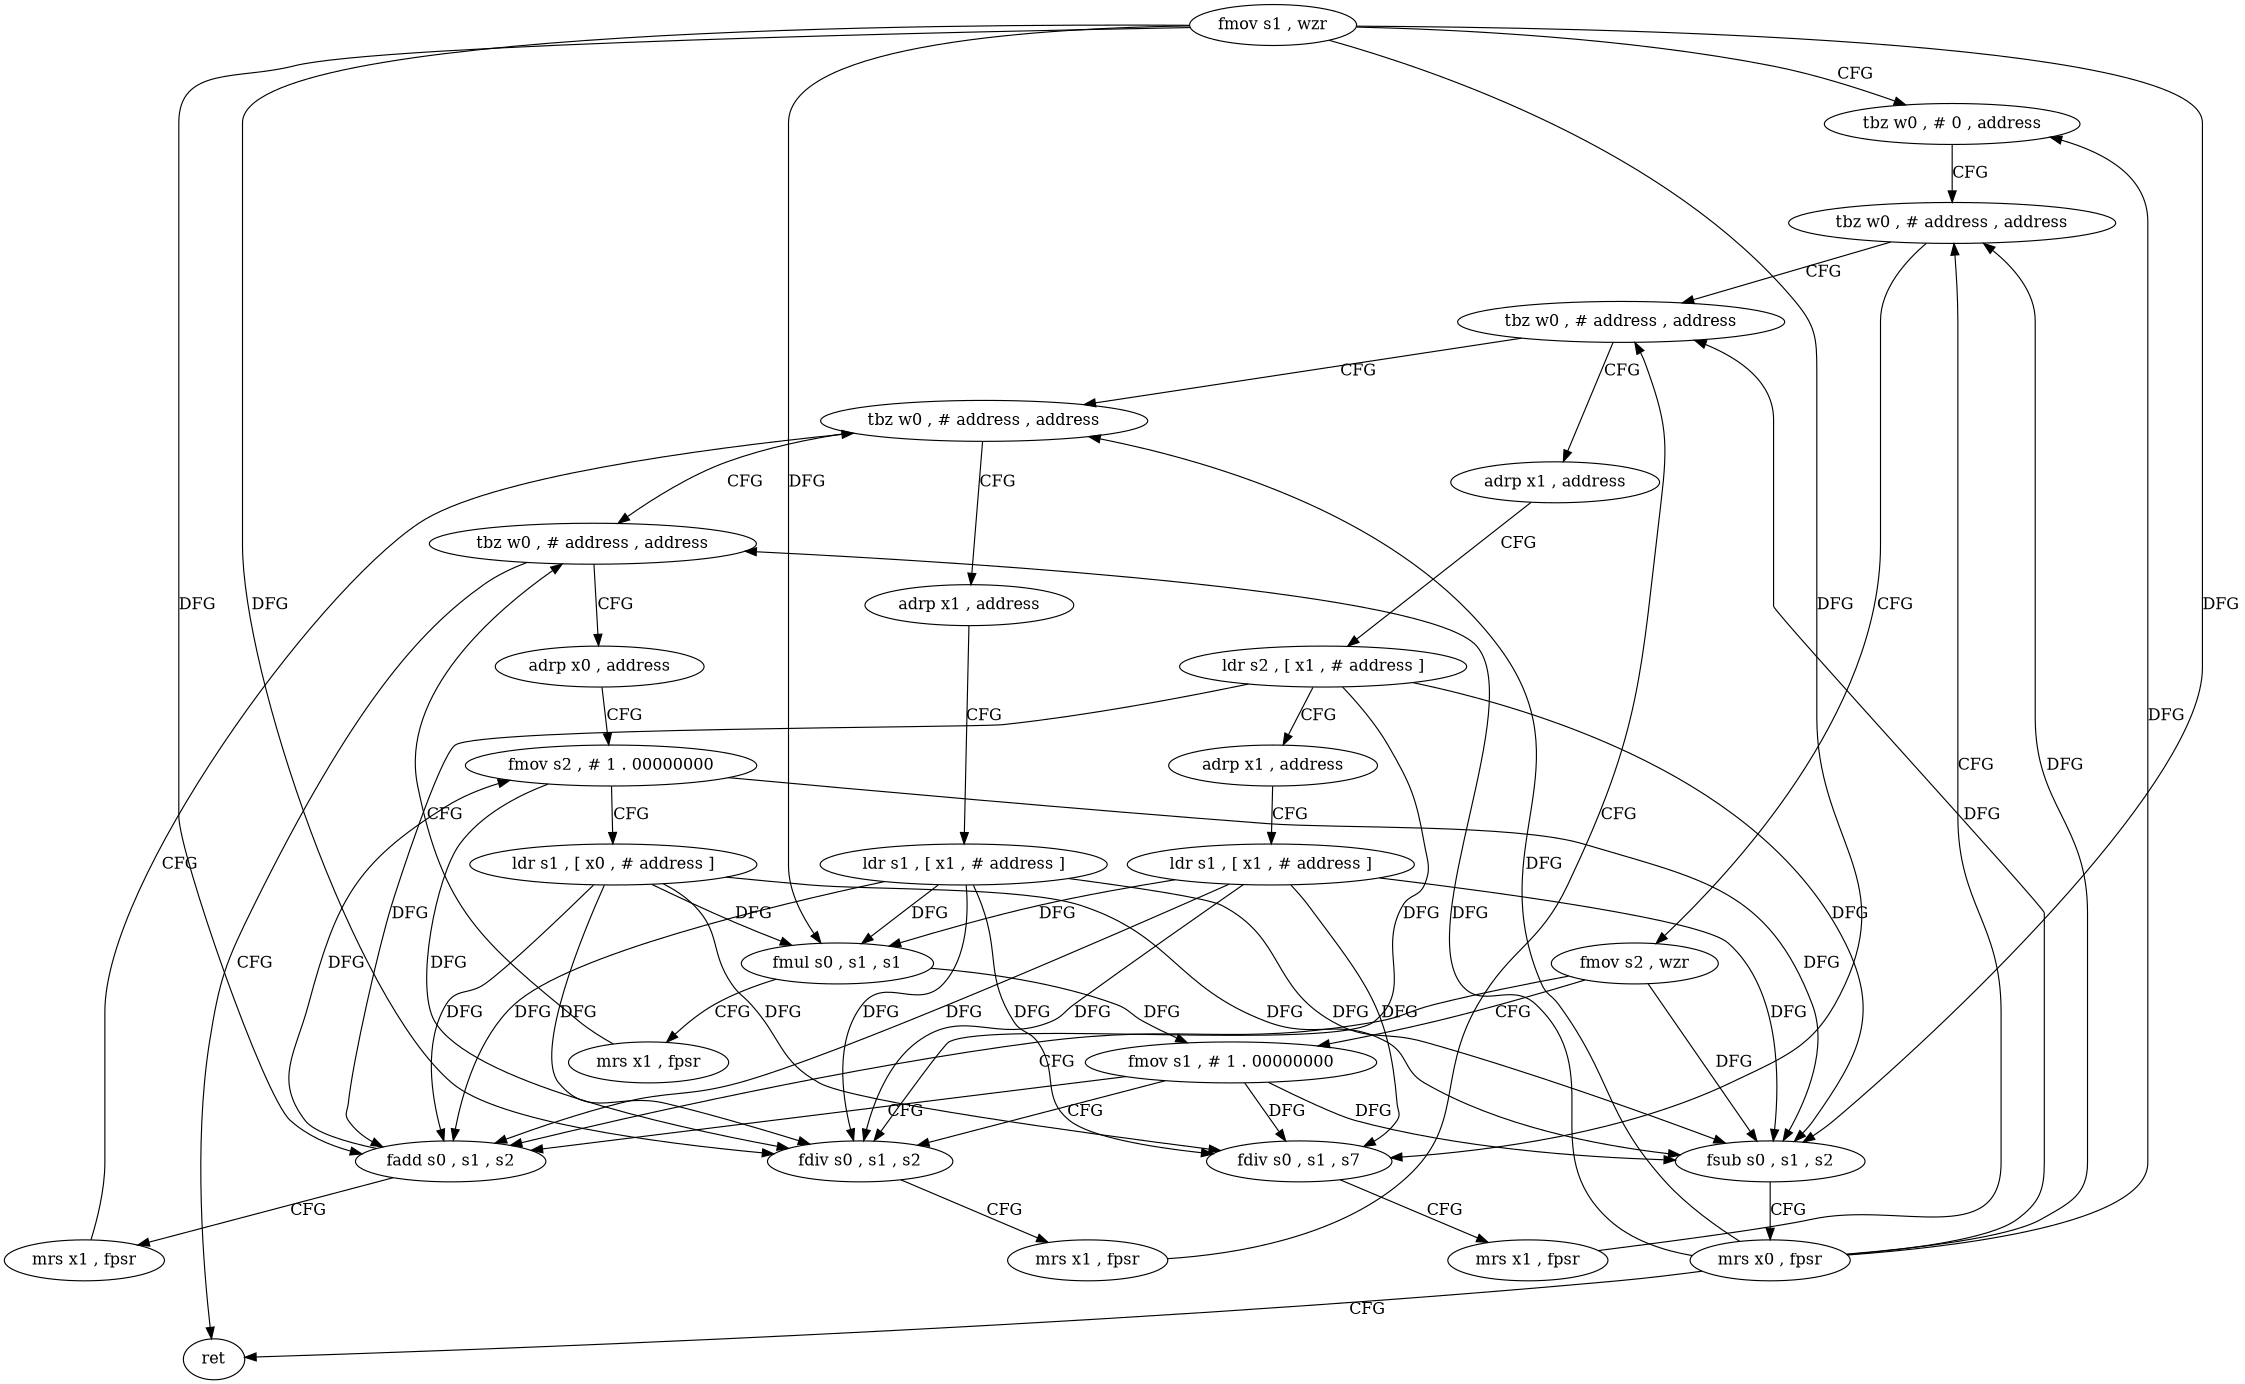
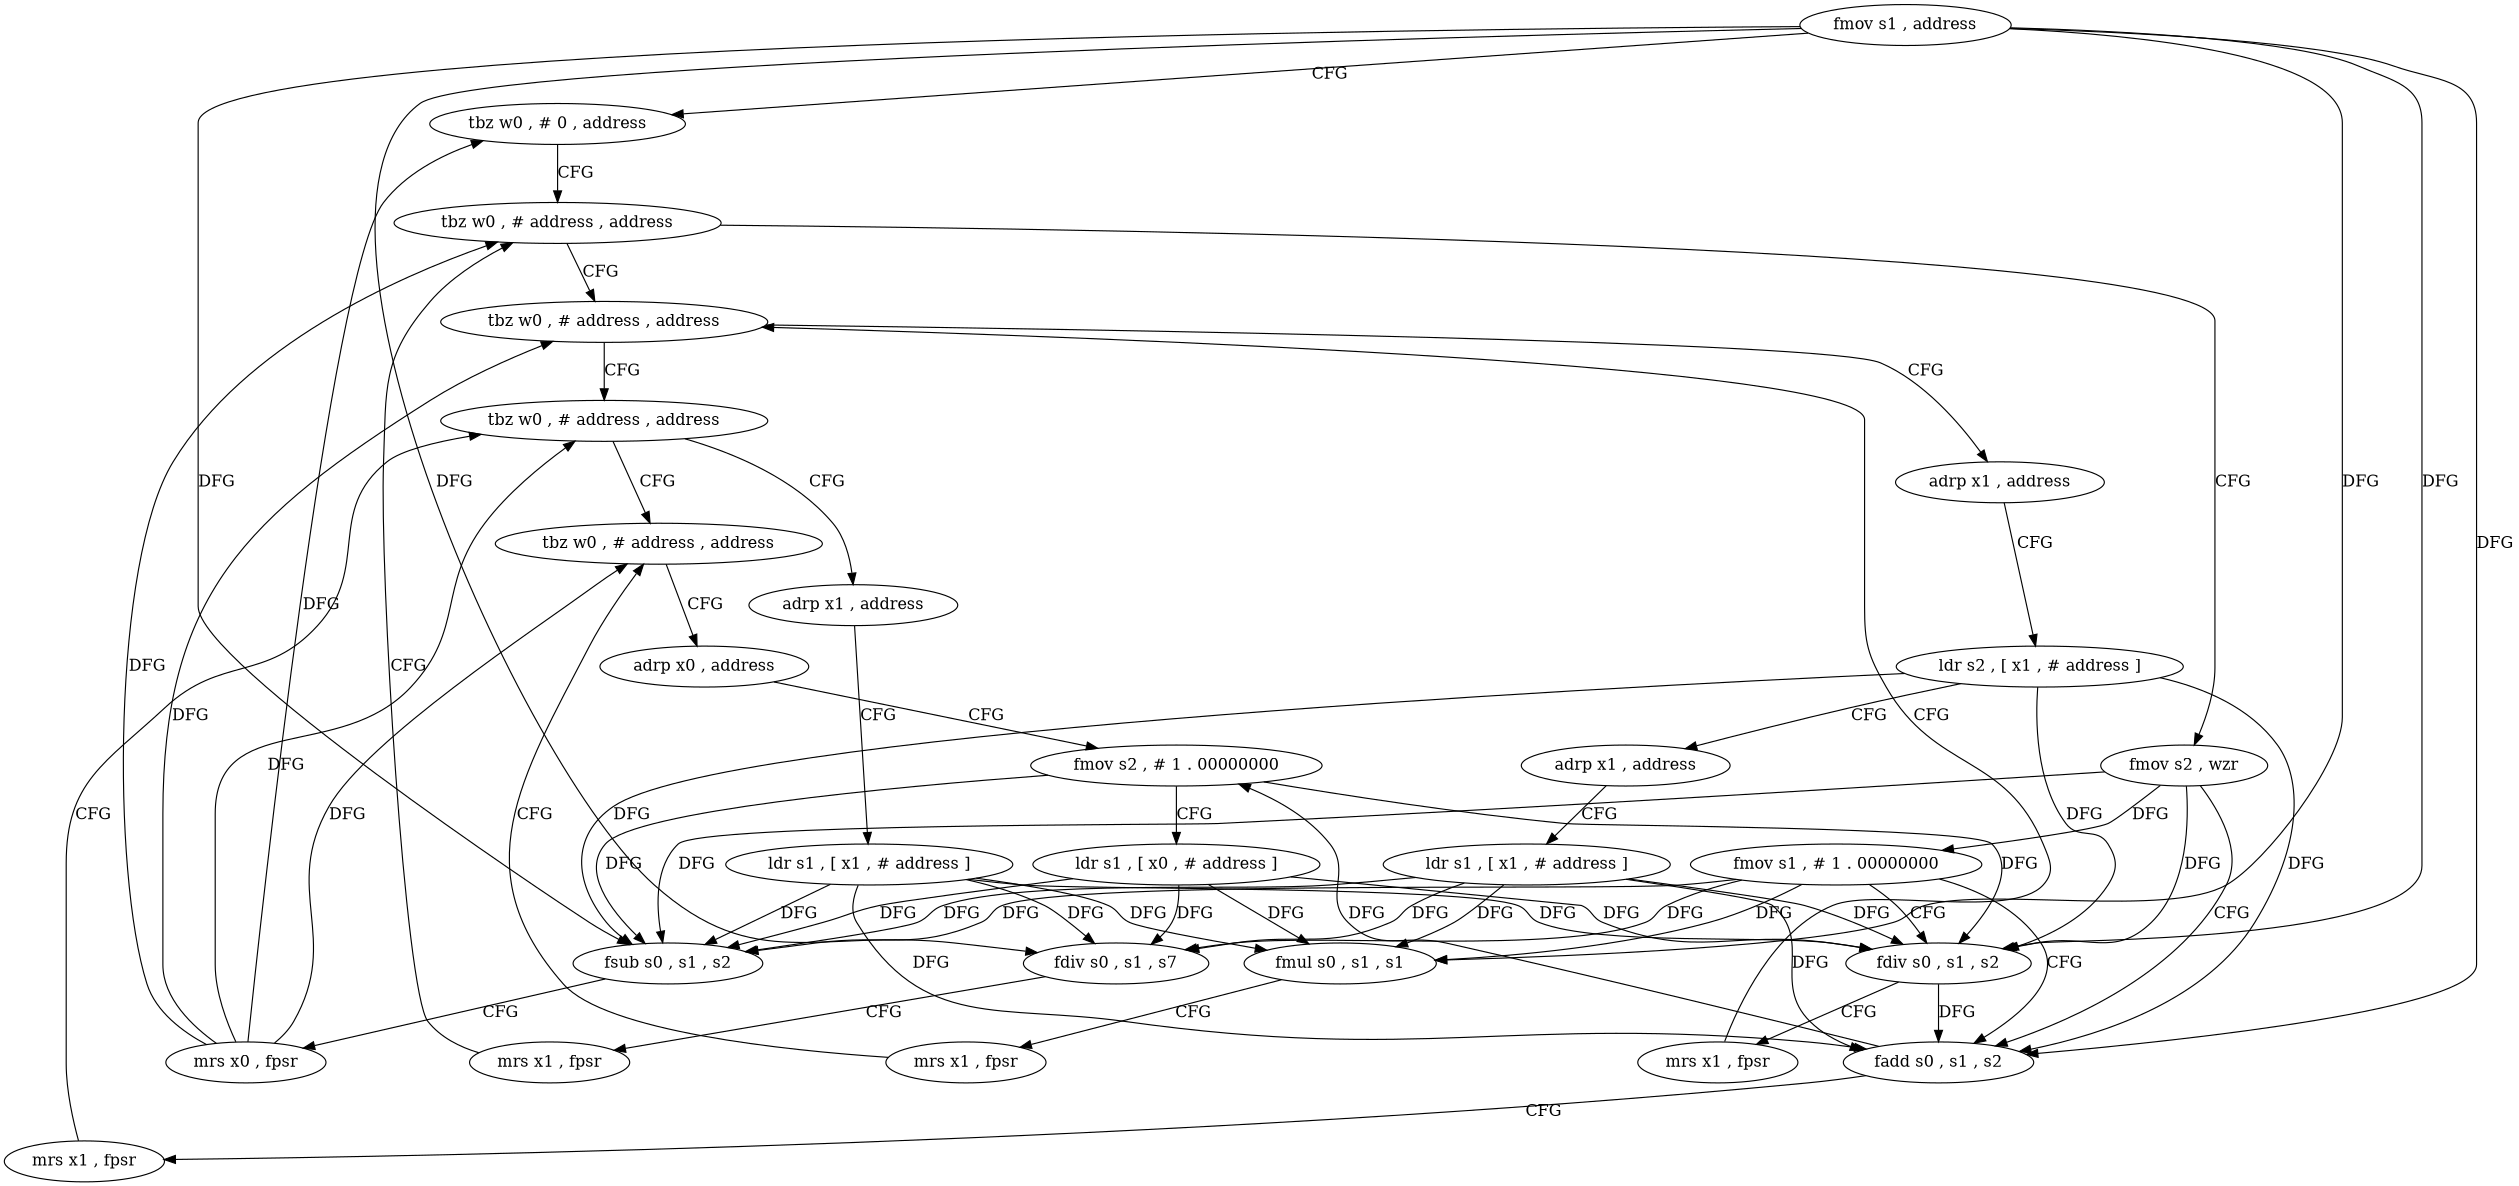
node "fmov s1 , wzr": label "fmov s1 , wzr" -> "fmov s1 , address"
edge "fmov s2 , wzr" -> "fdiv s0 , s1 , s2": added, label "DFG"
edge "fmul s0 , s1 , s1" -> "fmov s1 , # 1 . 00000000": reversed
edge "ldr s1 , [ x0 , # address ]" -> "fadd s0 , s1 , s2": now "fdiv s0 , s1 , s2" -> "fadd s0 , s1 , s2"
edge "fmov s2 , wzr" -> "fmov s1 , # 1 . 00000000": label "CFG" -> "DFG"
node "ret": removed
